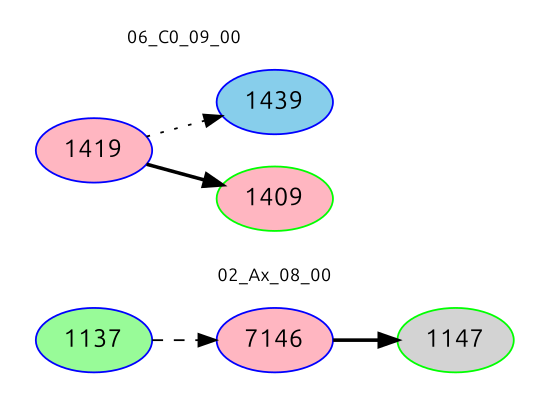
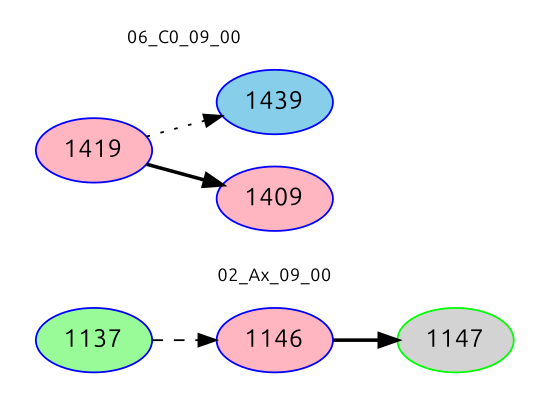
node "1409": color green -> blue
cluster "02_Ax_08_00": label "02_Ax_08_00" -> "02_Ax_09_00"
node "7146": label "7146" -> "1146"
